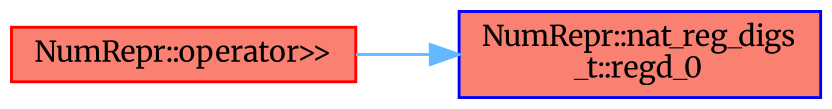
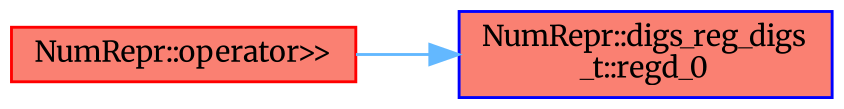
node "NumRepr::nat_reg_digs _t::regd_0": label "NumRepr::nat_reg_digs _t::regd_0" -> "NumRepr::digs_reg_digs _t::regd_0"
